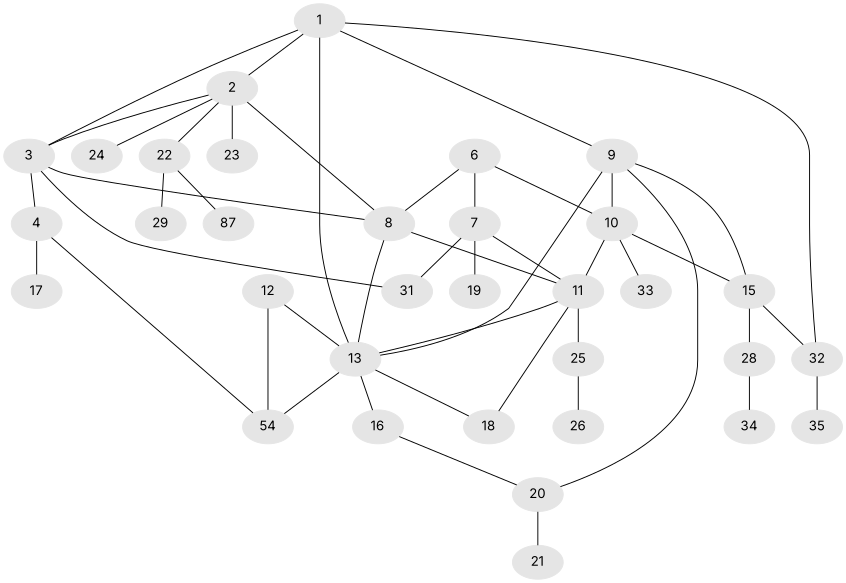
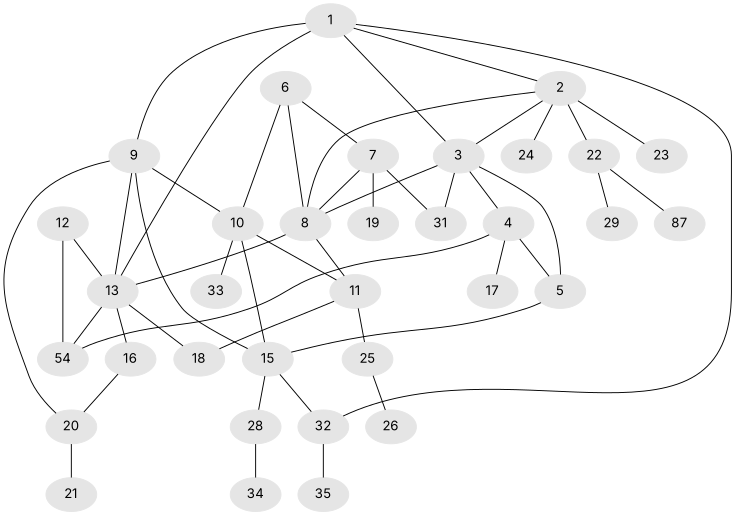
edge "7" -- "11": now "7" -- "8"
node "5": added
edge "11" -- "13": removed
